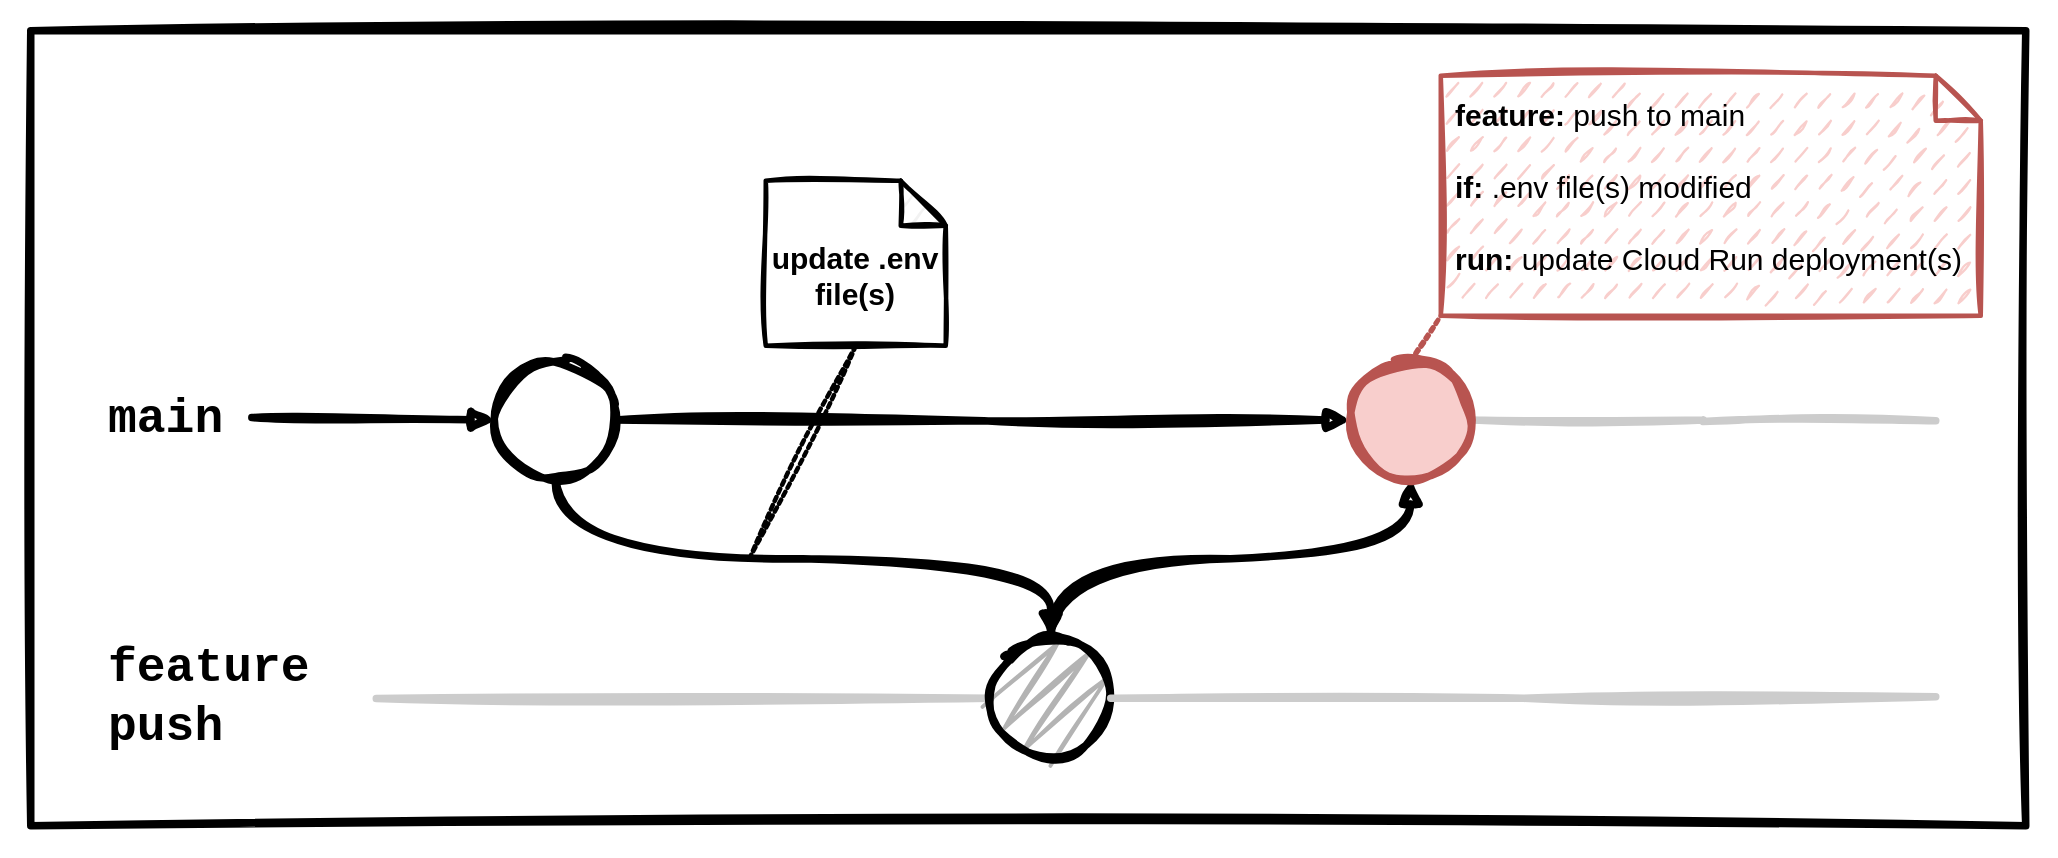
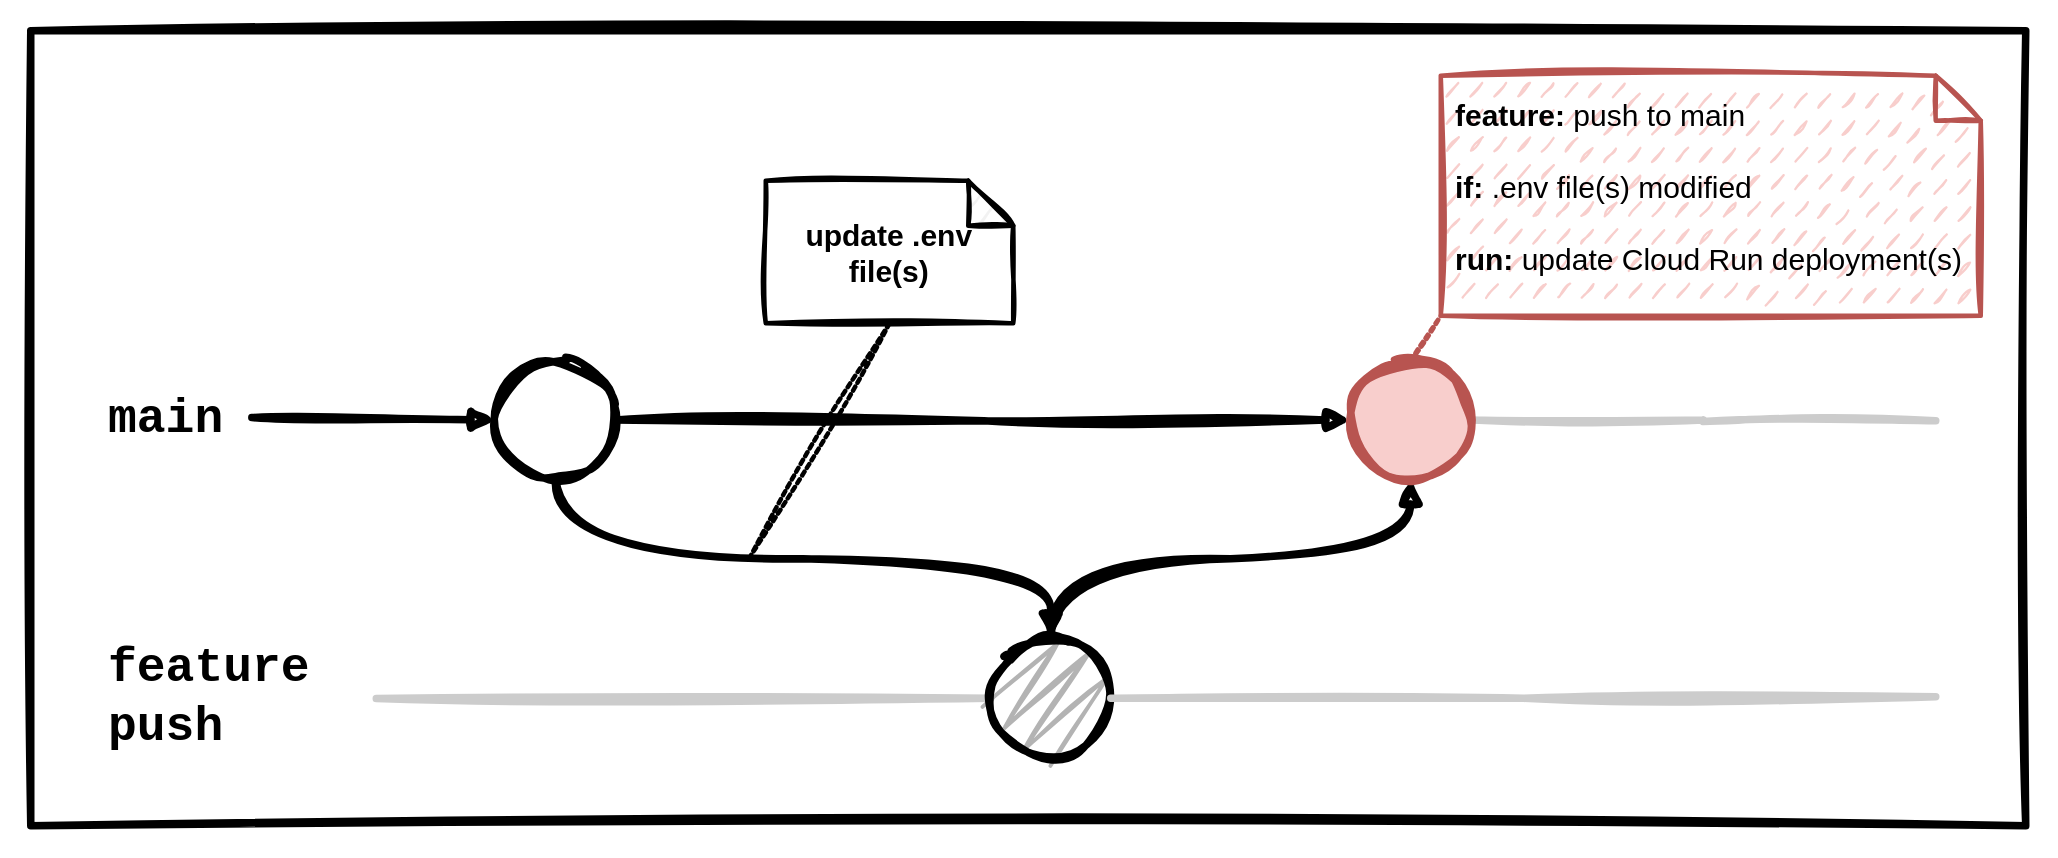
node "update .env file(s)": size 180x165 -> 248x143
